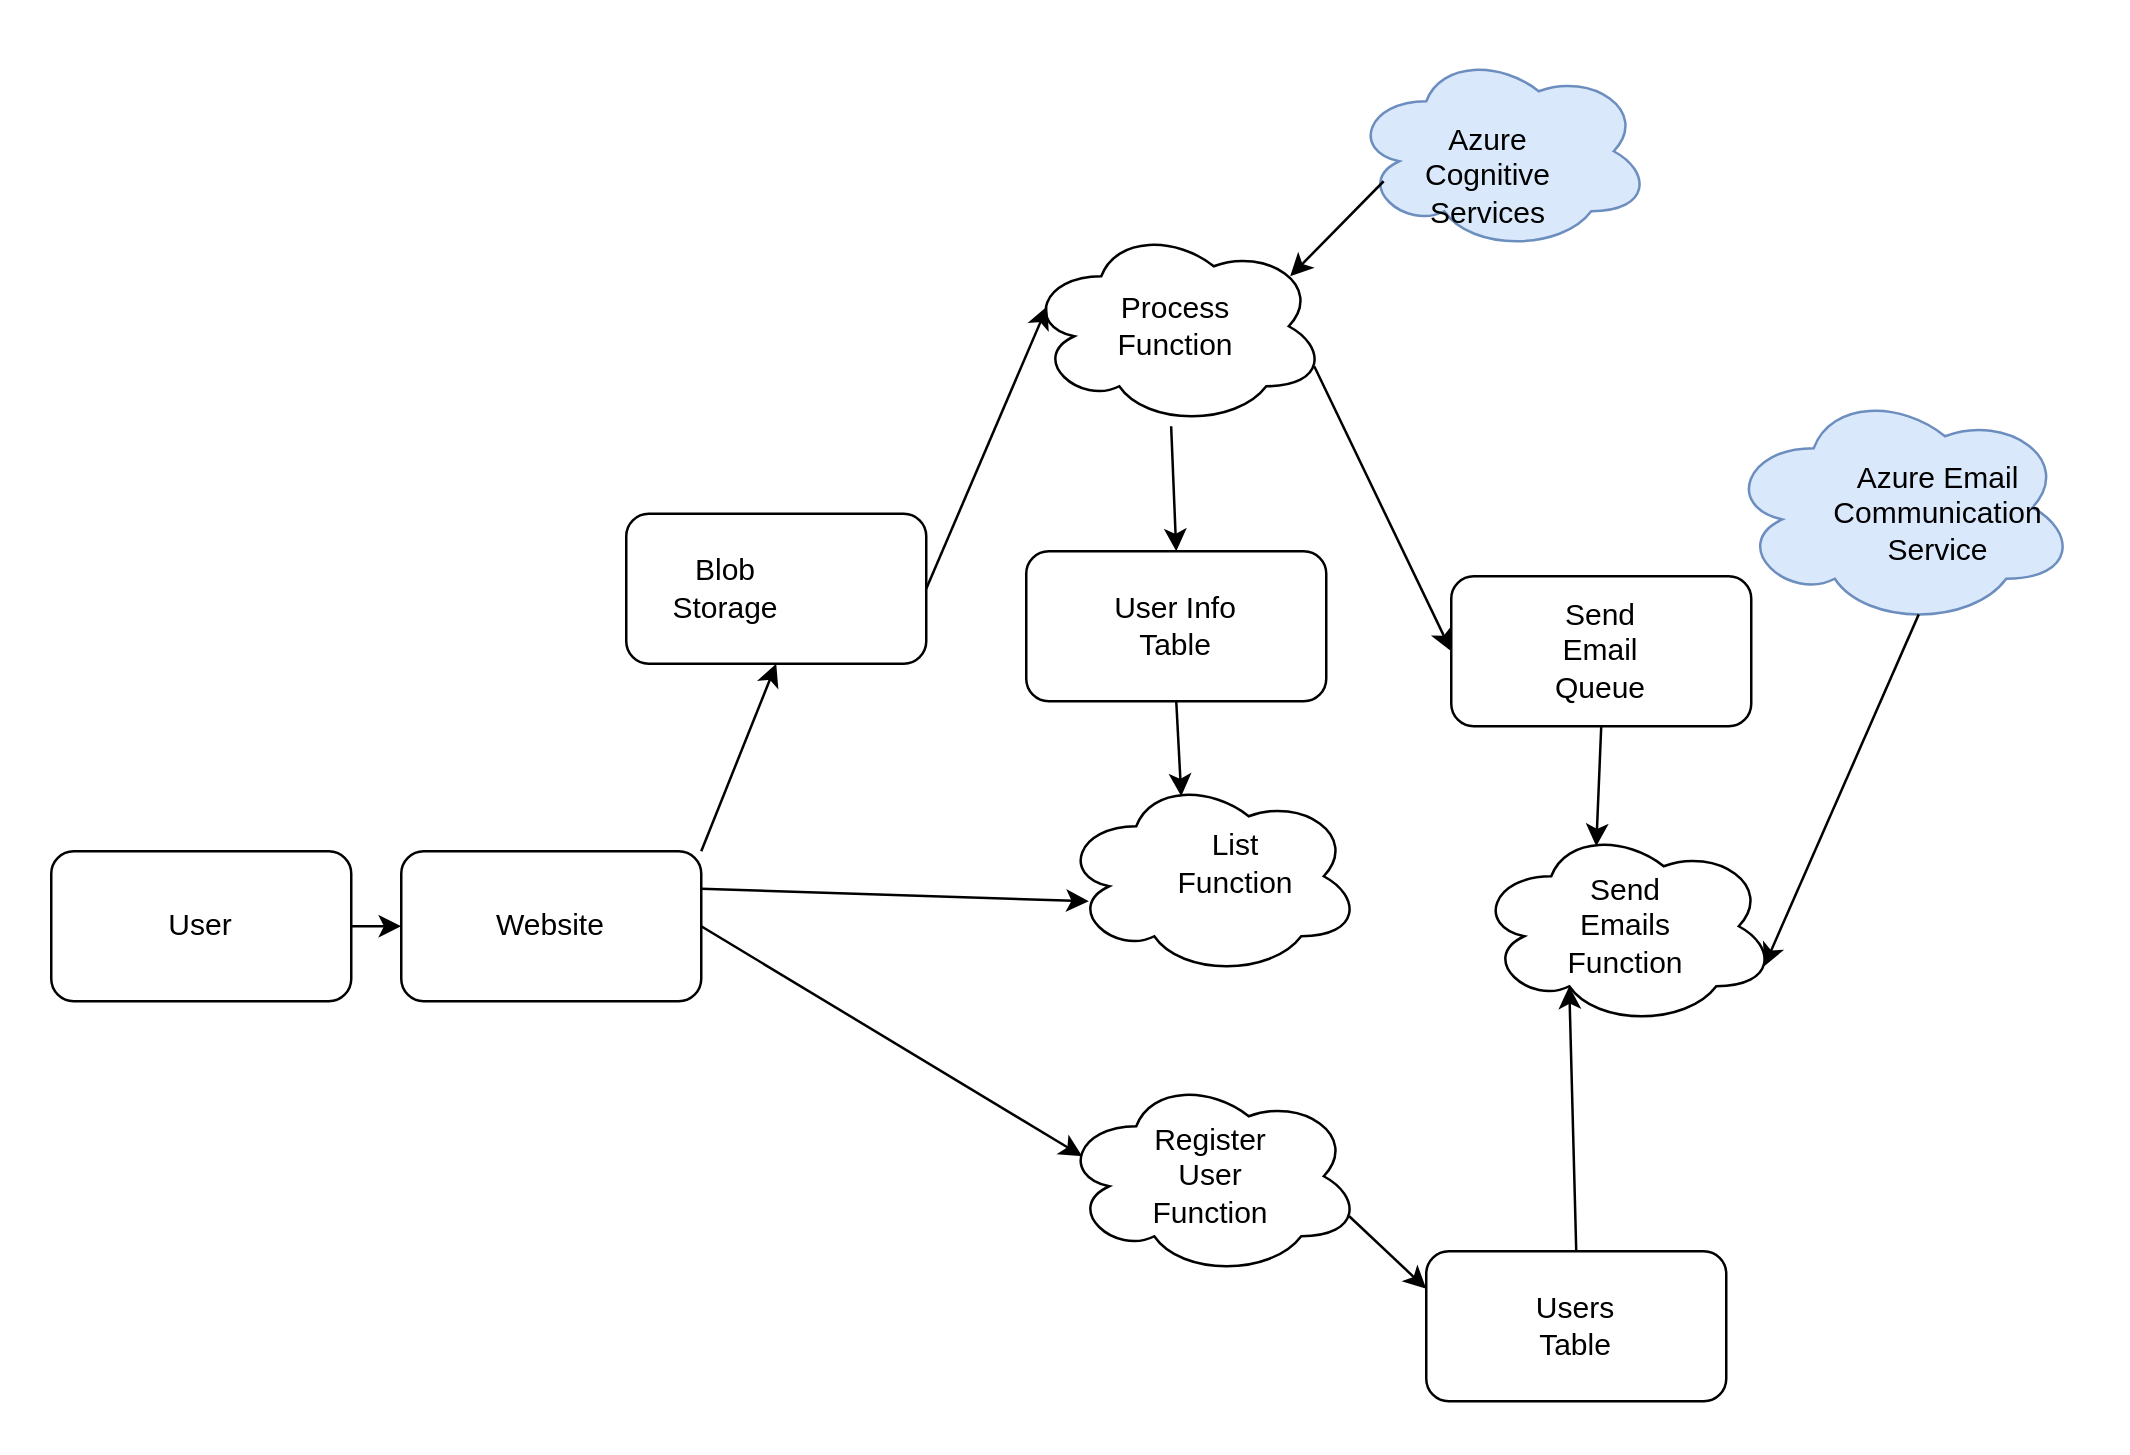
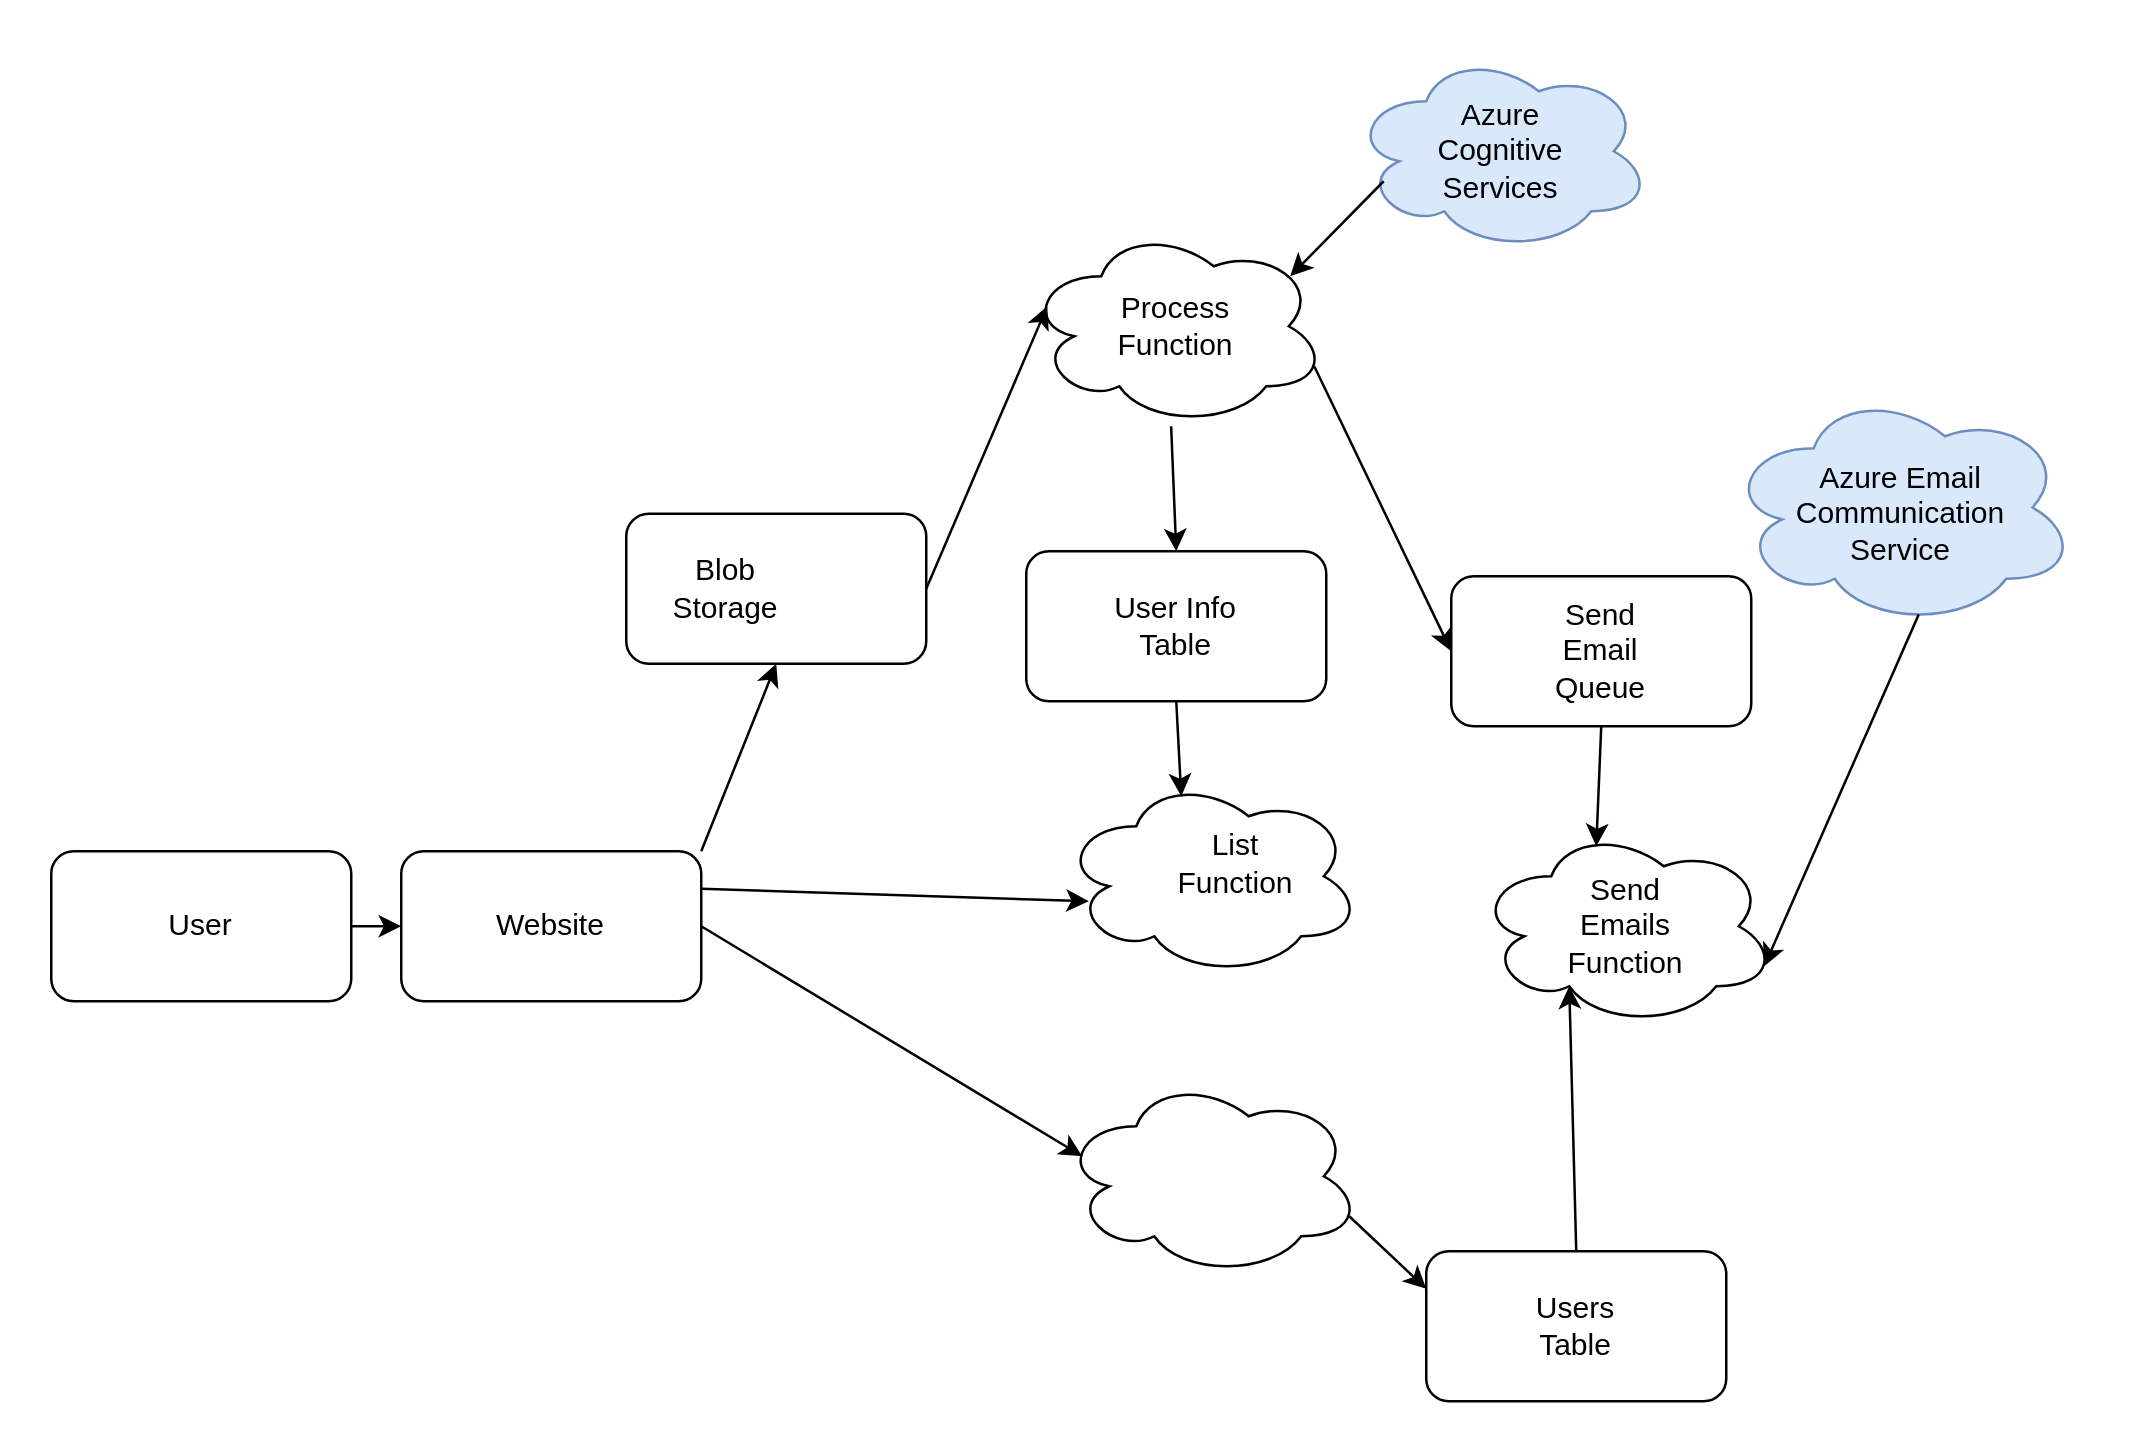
node "Azure Cognitive Services": moved (1489, 176) -> (1501, 151)
node "Azure Email Communication Service": moved (1939, 514) -> (1901, 514)
node "Register User Function": removed
